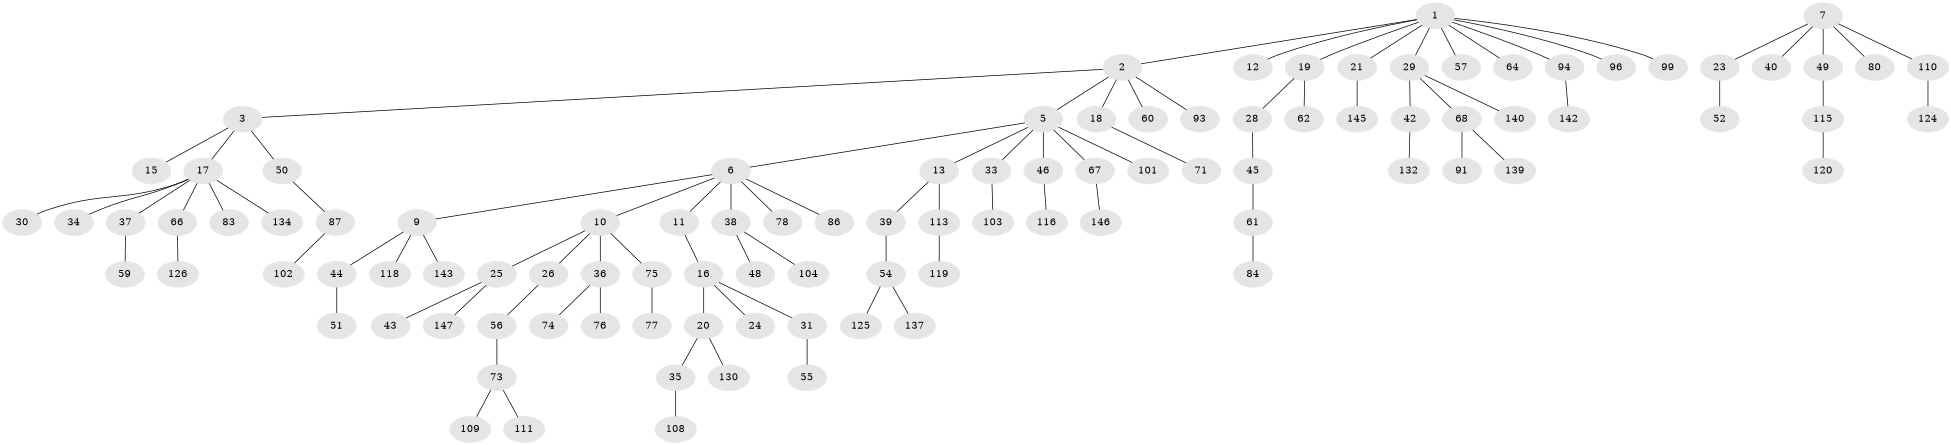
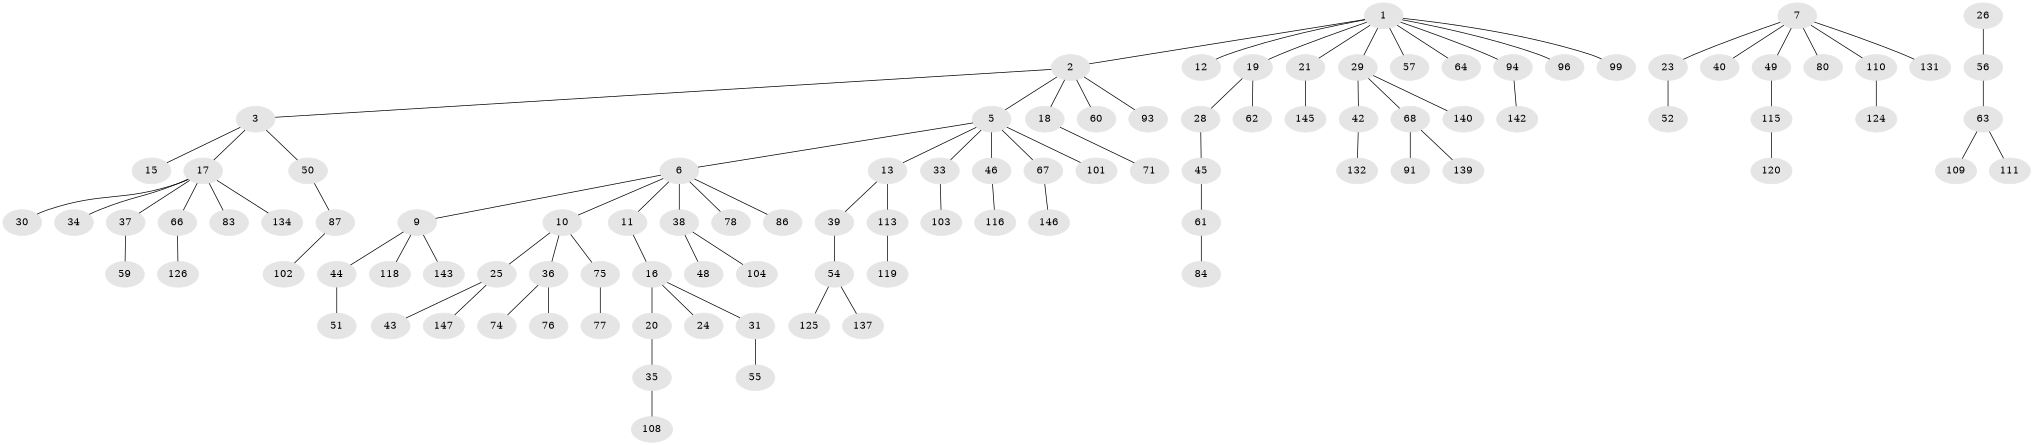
node "131": added
edge "10" -- "26": removed
node "73": label "73" -> "63"
node "130": removed
